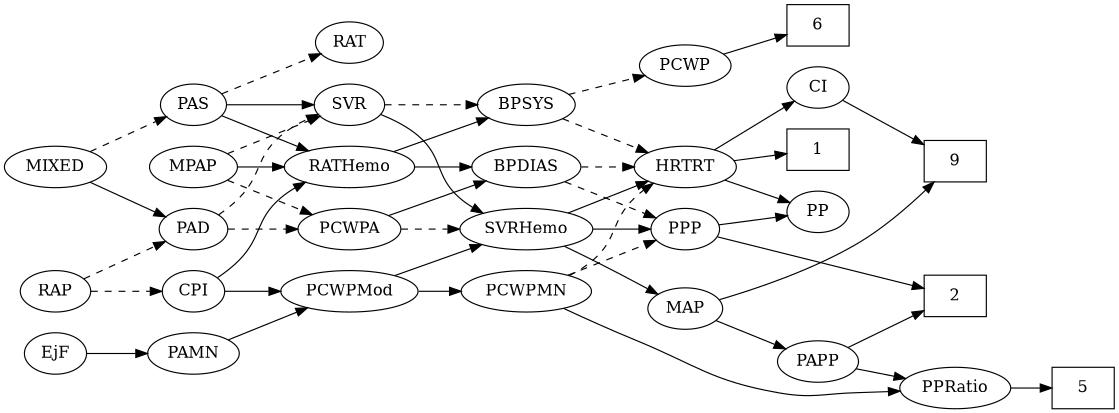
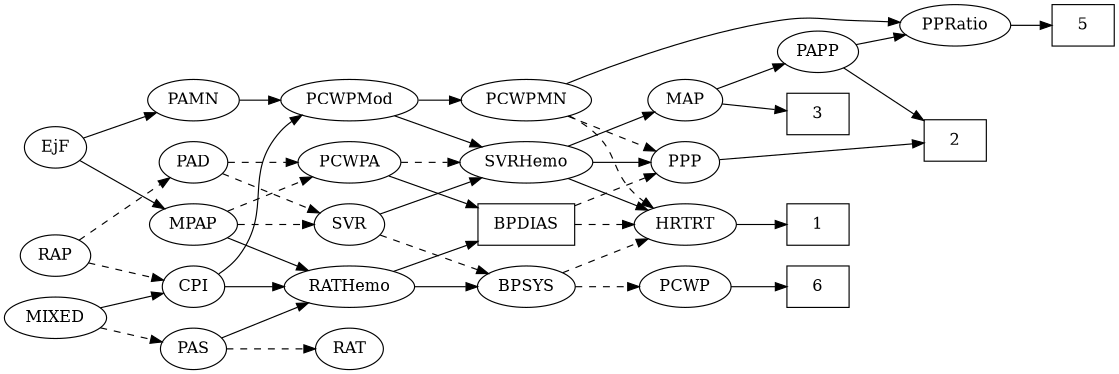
node "CI": removed
edge "PAS" -> "SVR": removed
node "9": label "9" -> "3"
node "BPDIAS": shape ellipse -> box
edge "EjF" -> "MPAP": added
edge "MIXED" -> "PAD": now "MIXED" -> "CPI"
node "PP": removed
